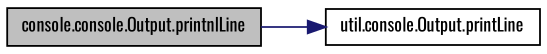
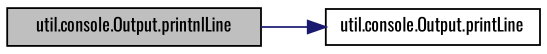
node "console.console.Output.printnlLine": label "console.console.Output.printnlLine" -> "util.console.Output.printnlLine"
